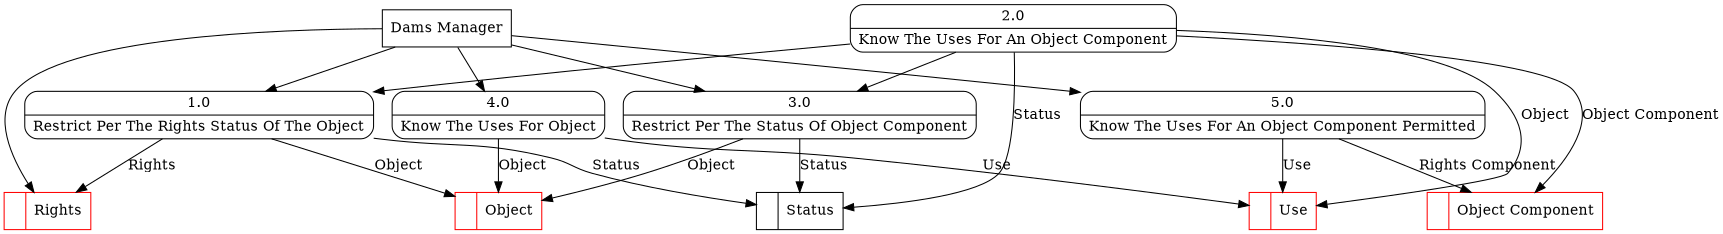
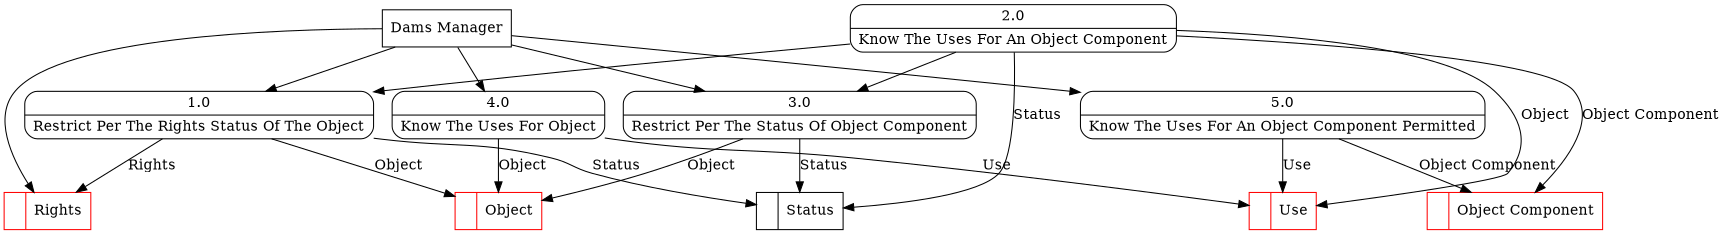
edge "5.0" -> "Object Component": label "Rights Component" -> "Object Component"
